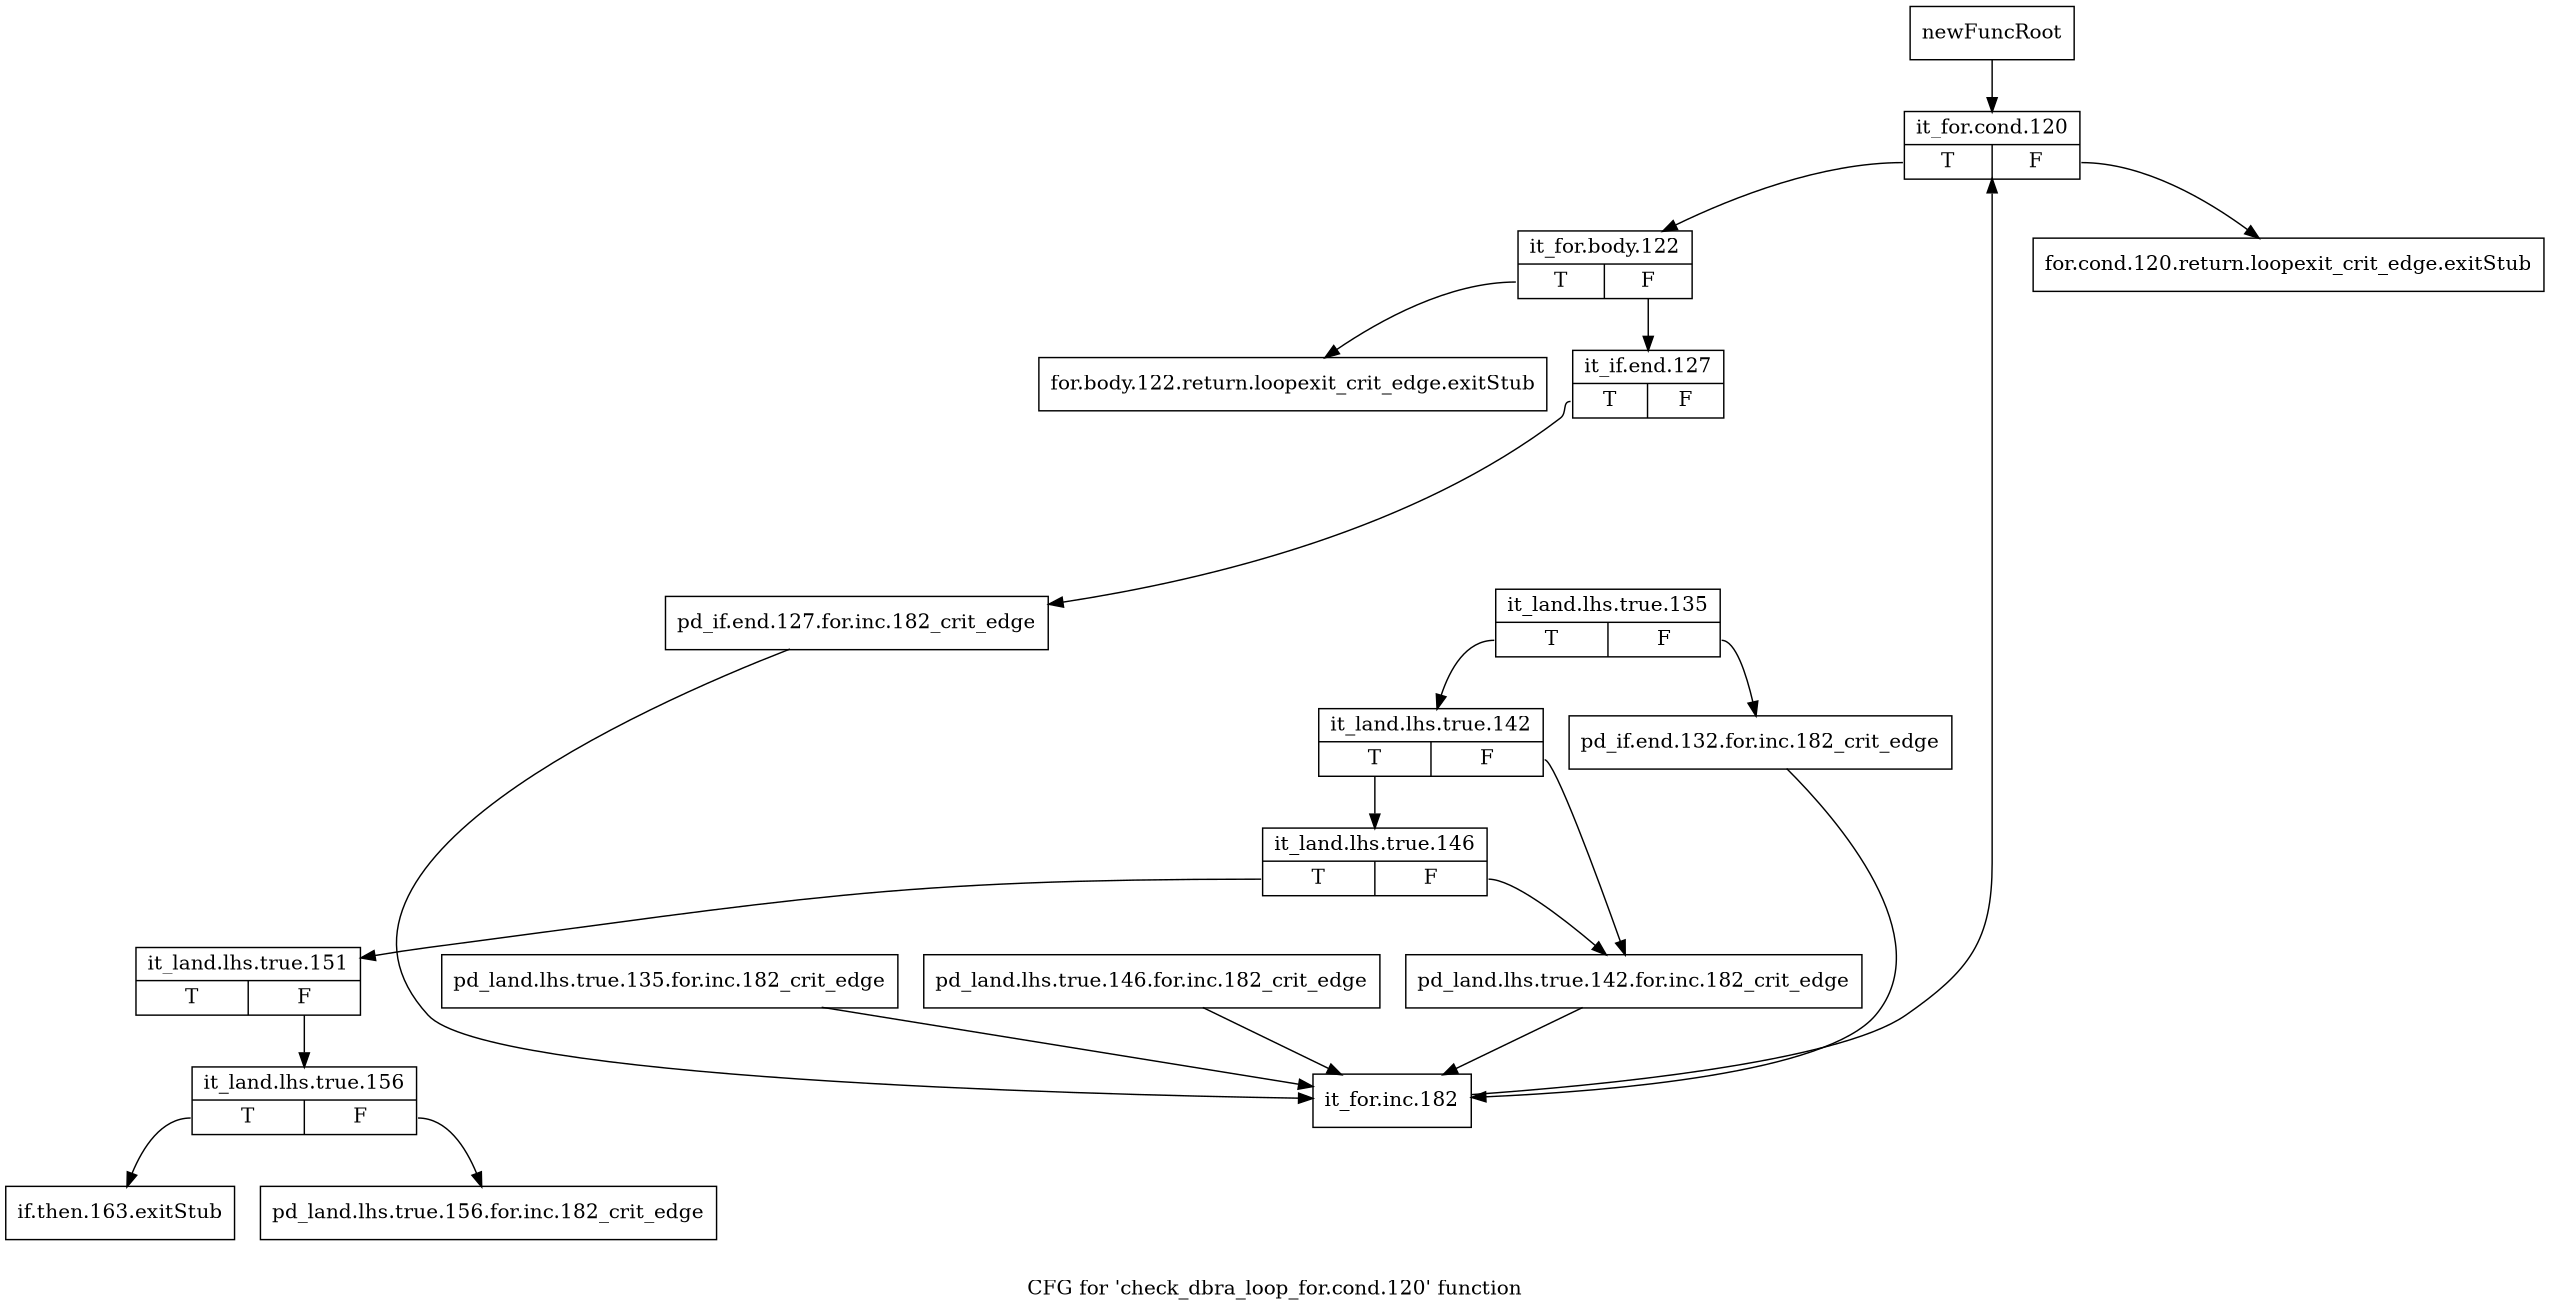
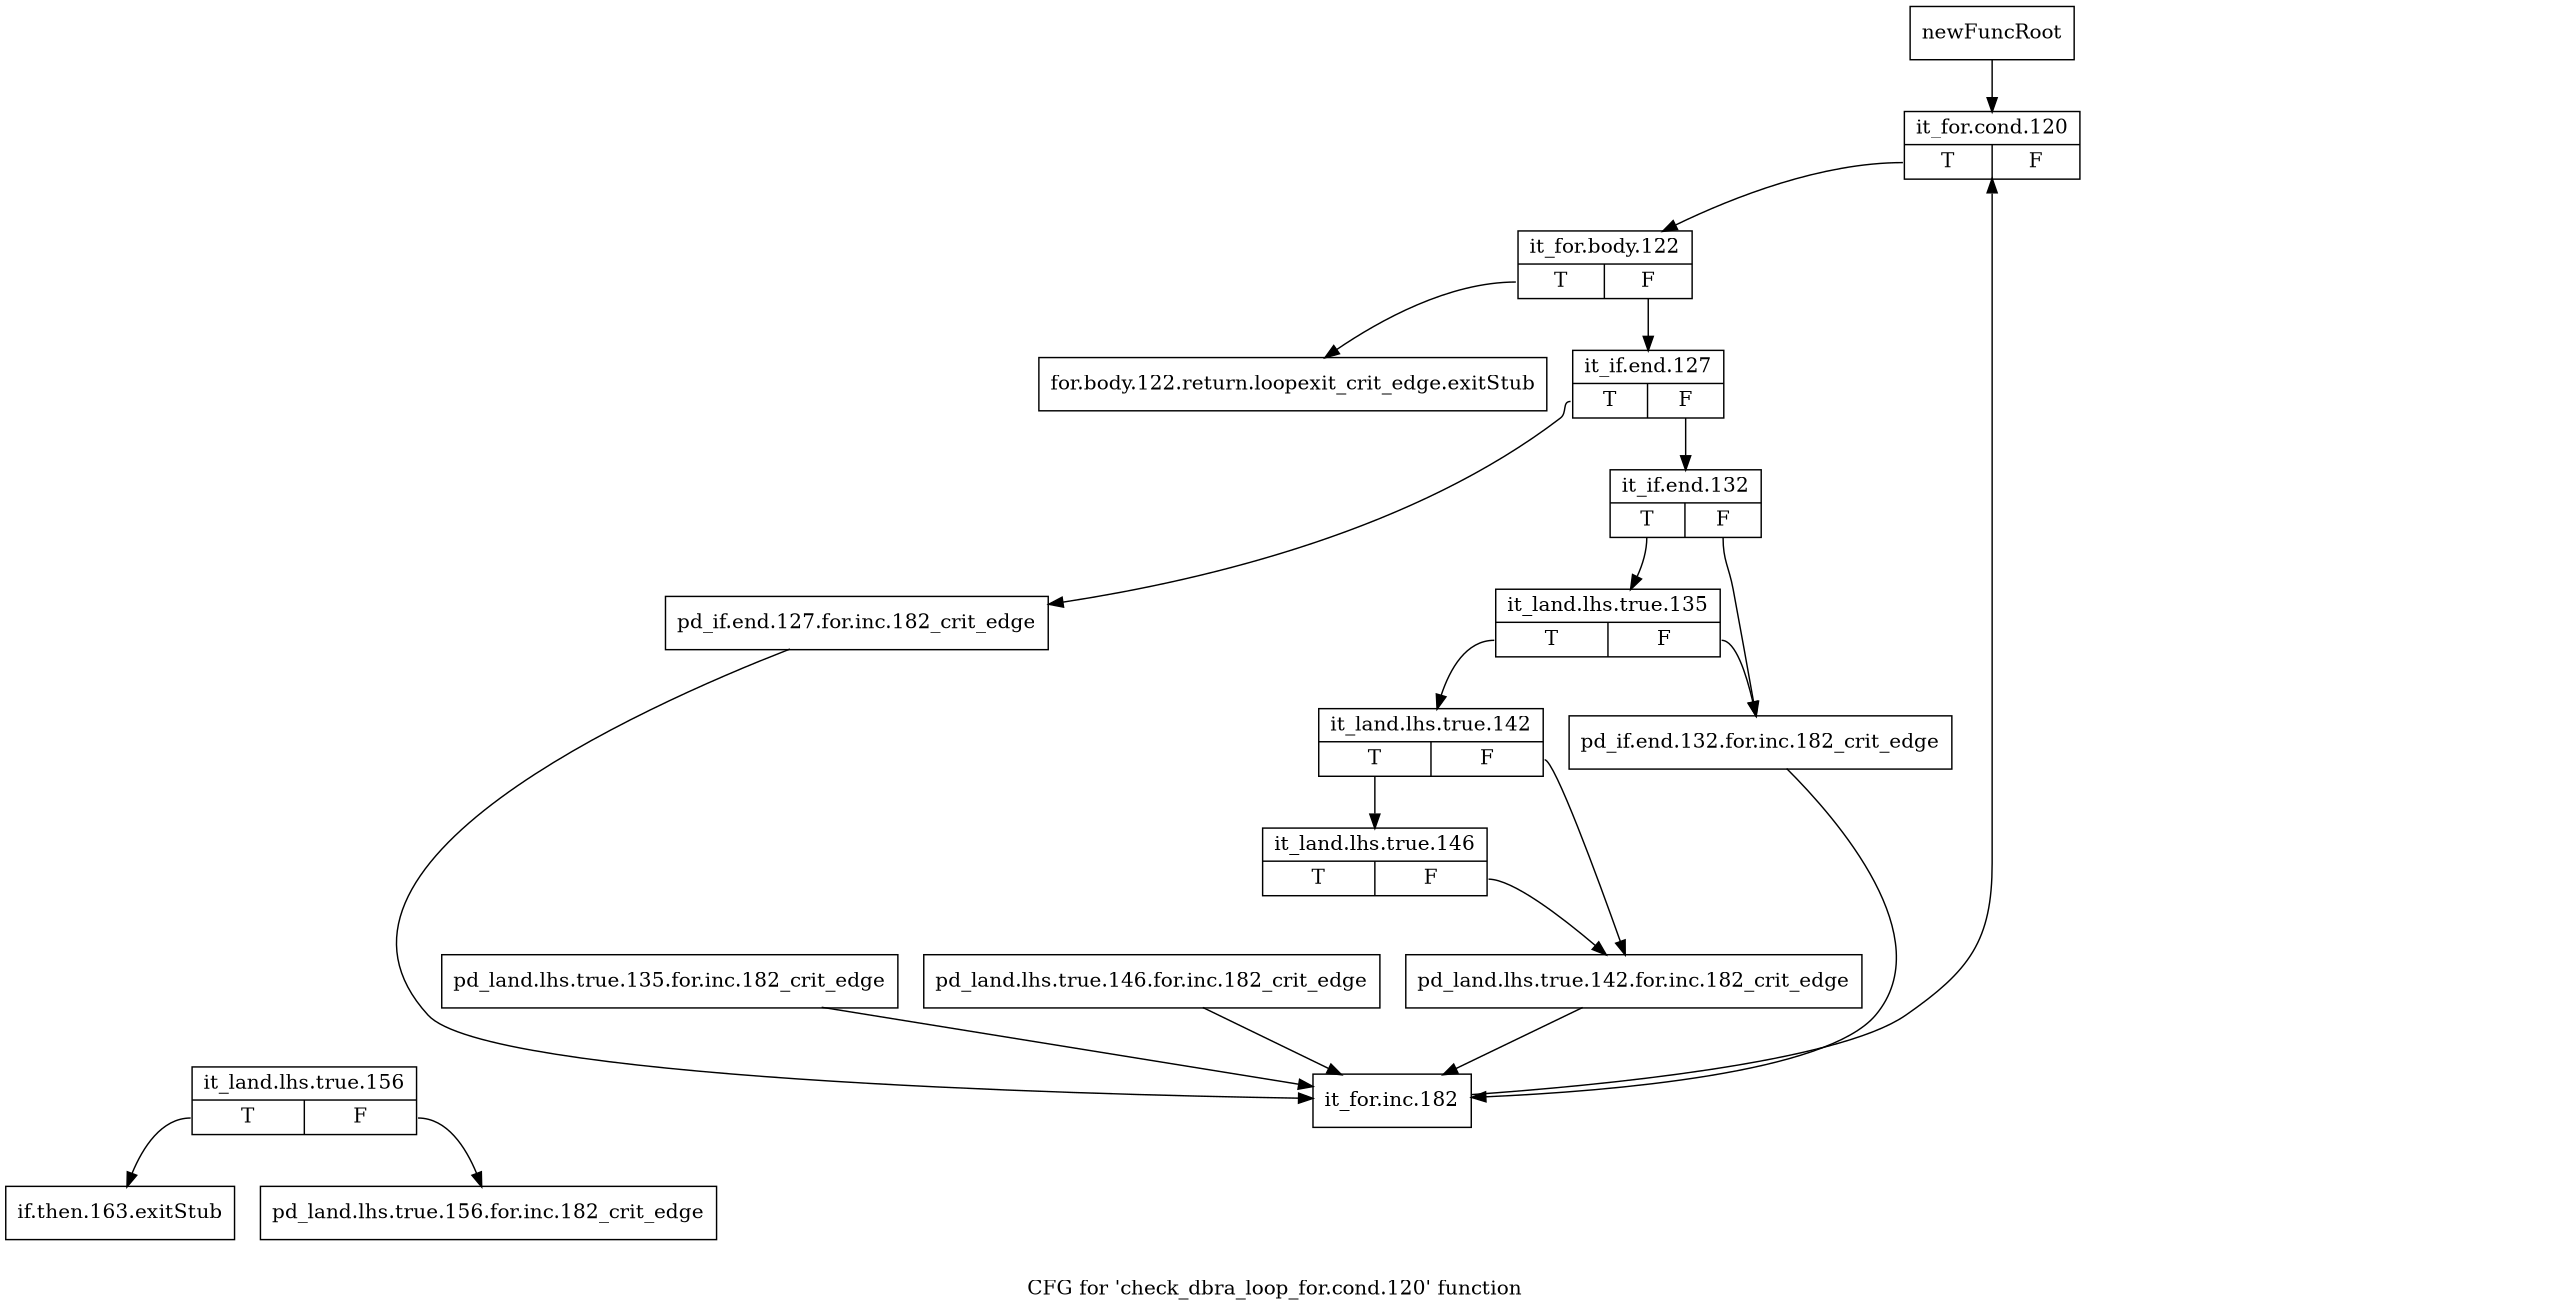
node "for.cond.120.return.loopexit_crit_edge.exitStub": removed
node "it_if.end.132": added
node "it_land.lhs.true.151": removed
